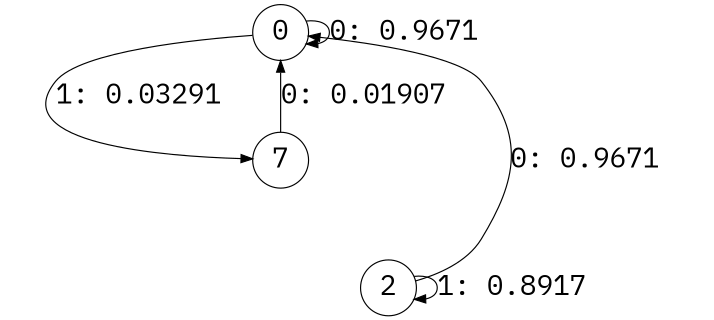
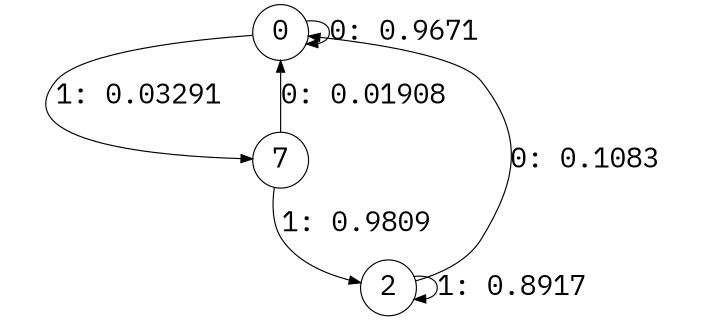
edge "7" -> "0": label "0: 0.01907  " -> "0: 0.01908  "
edge "2" -> "0": label "0: 0.9671   " -> "0: 0.1083   "
edge "7" -> "2": added, label "1: 0.9809"
